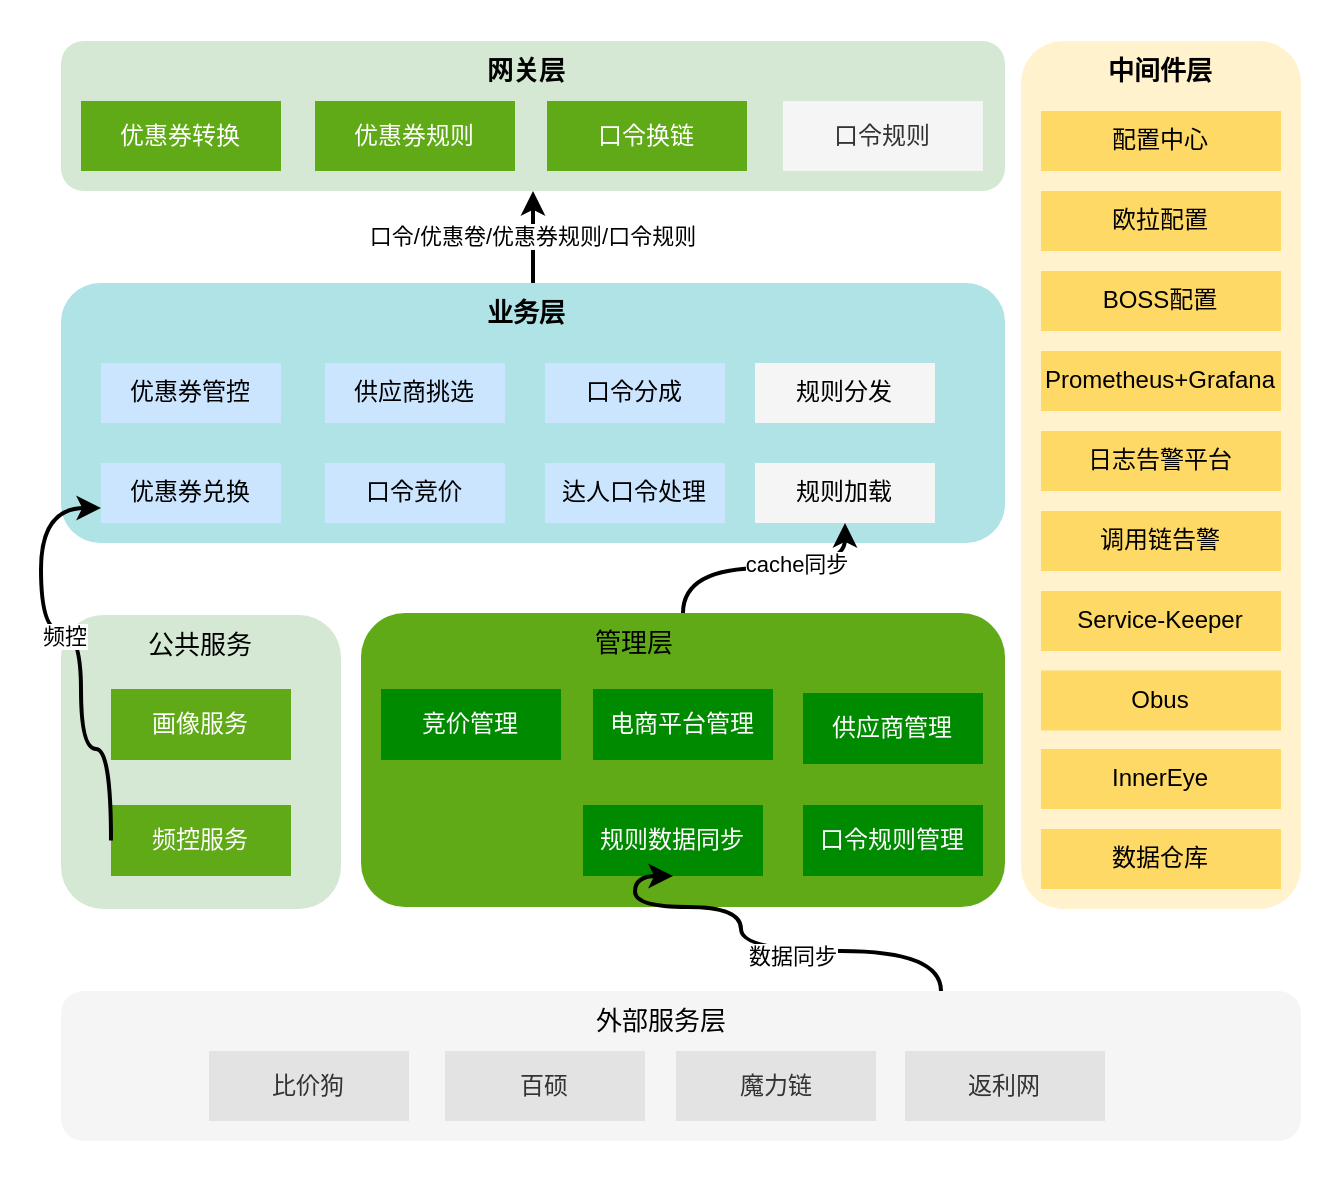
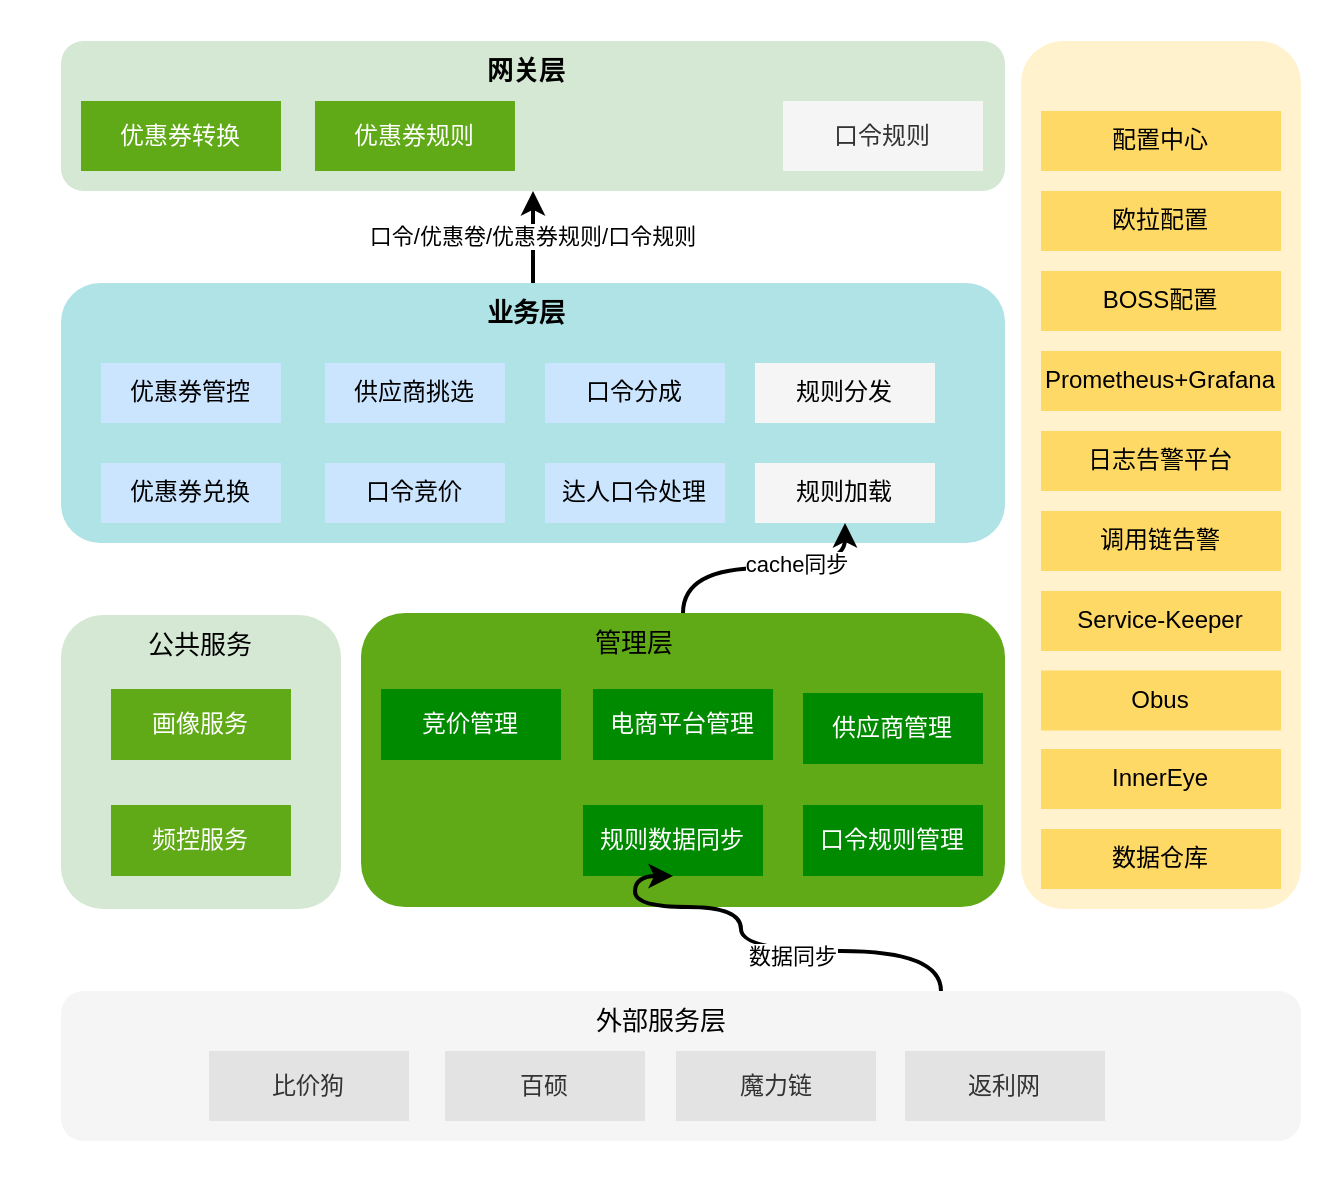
node "中间件层": removed
node "口令换链": removed
edge "频控服务" -> "优惠券兑换": removed, label "频控"
